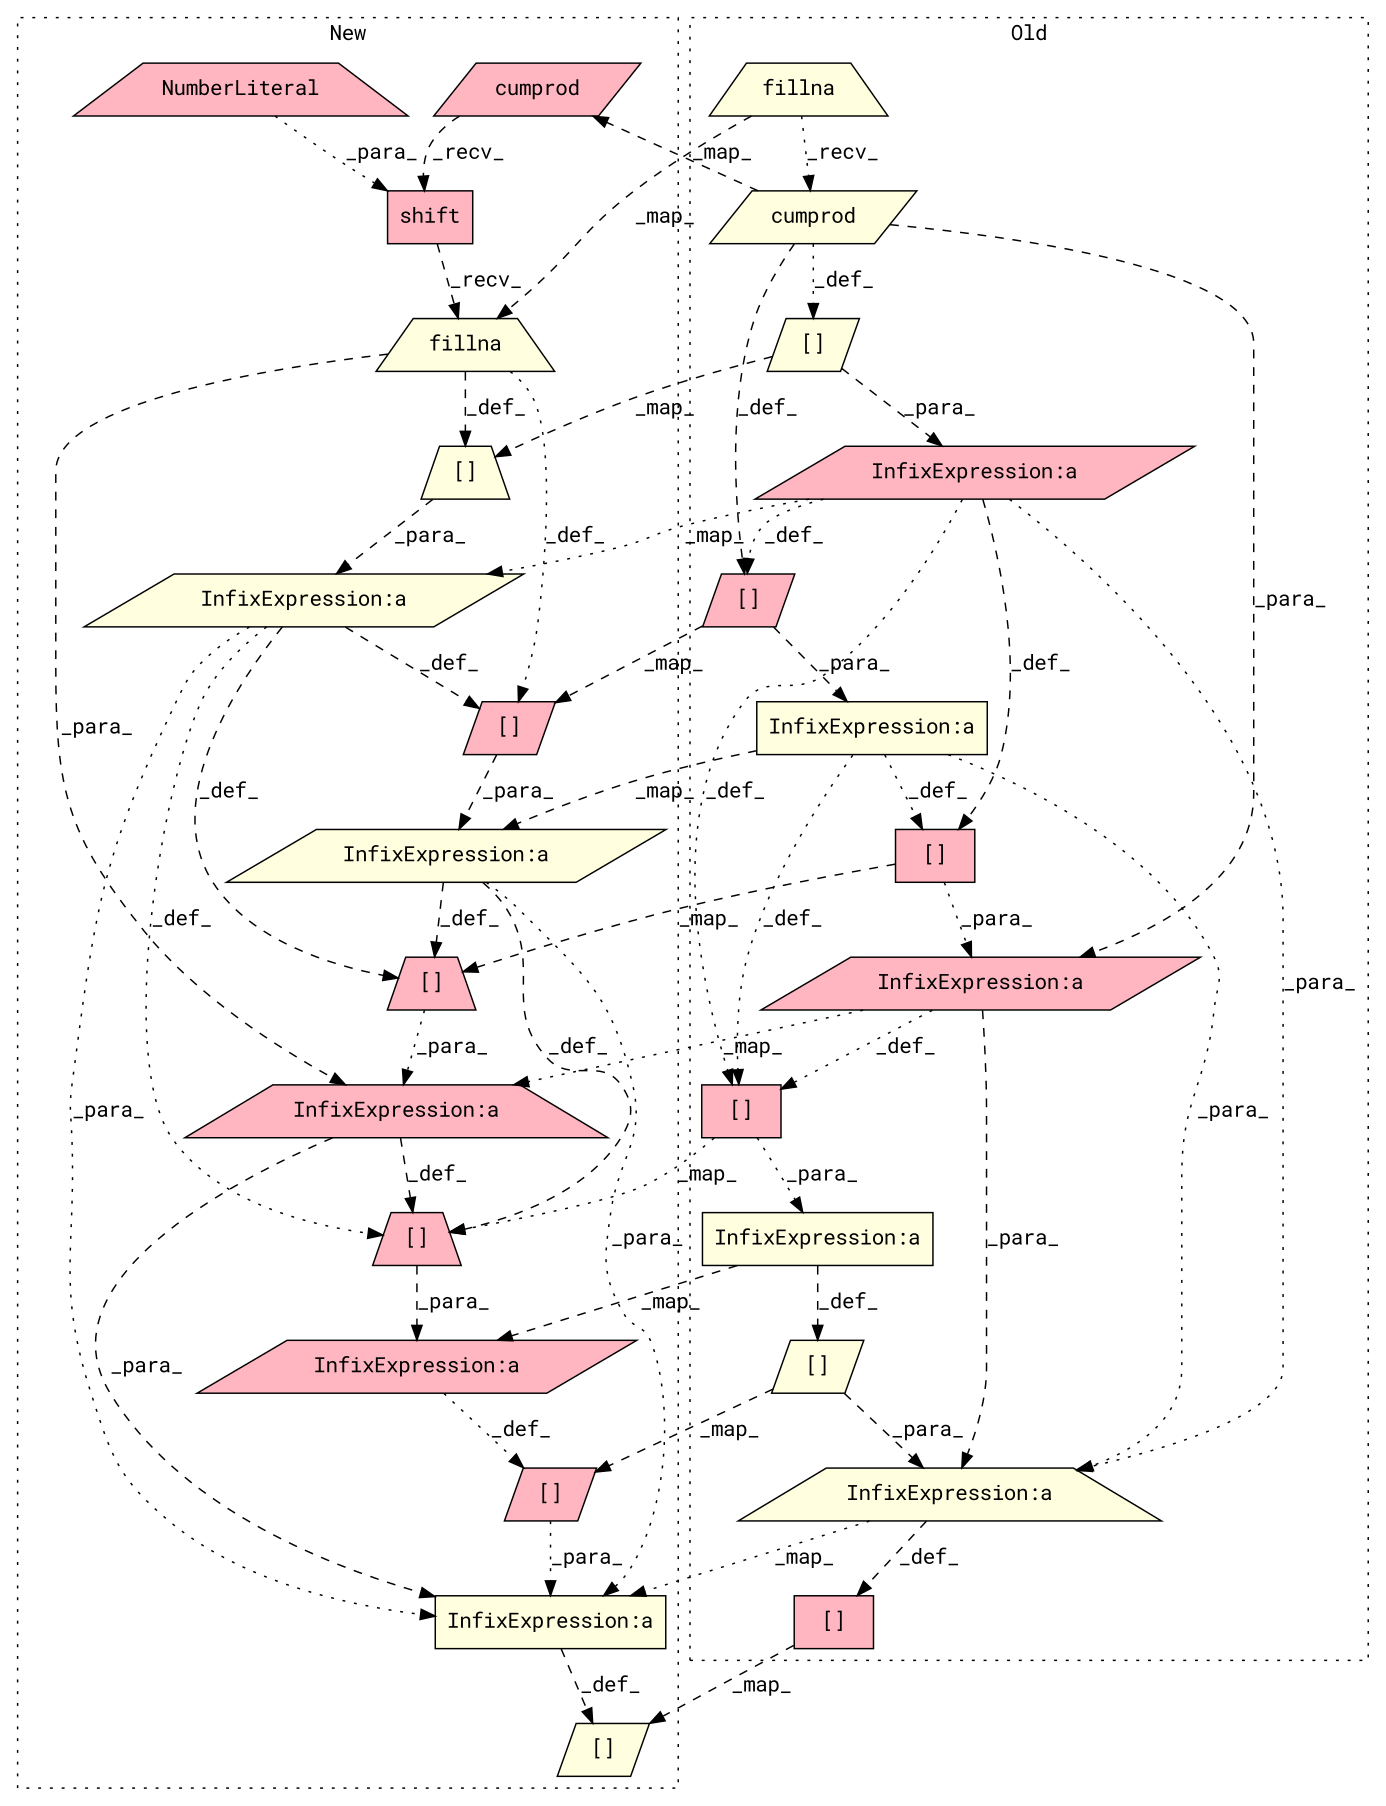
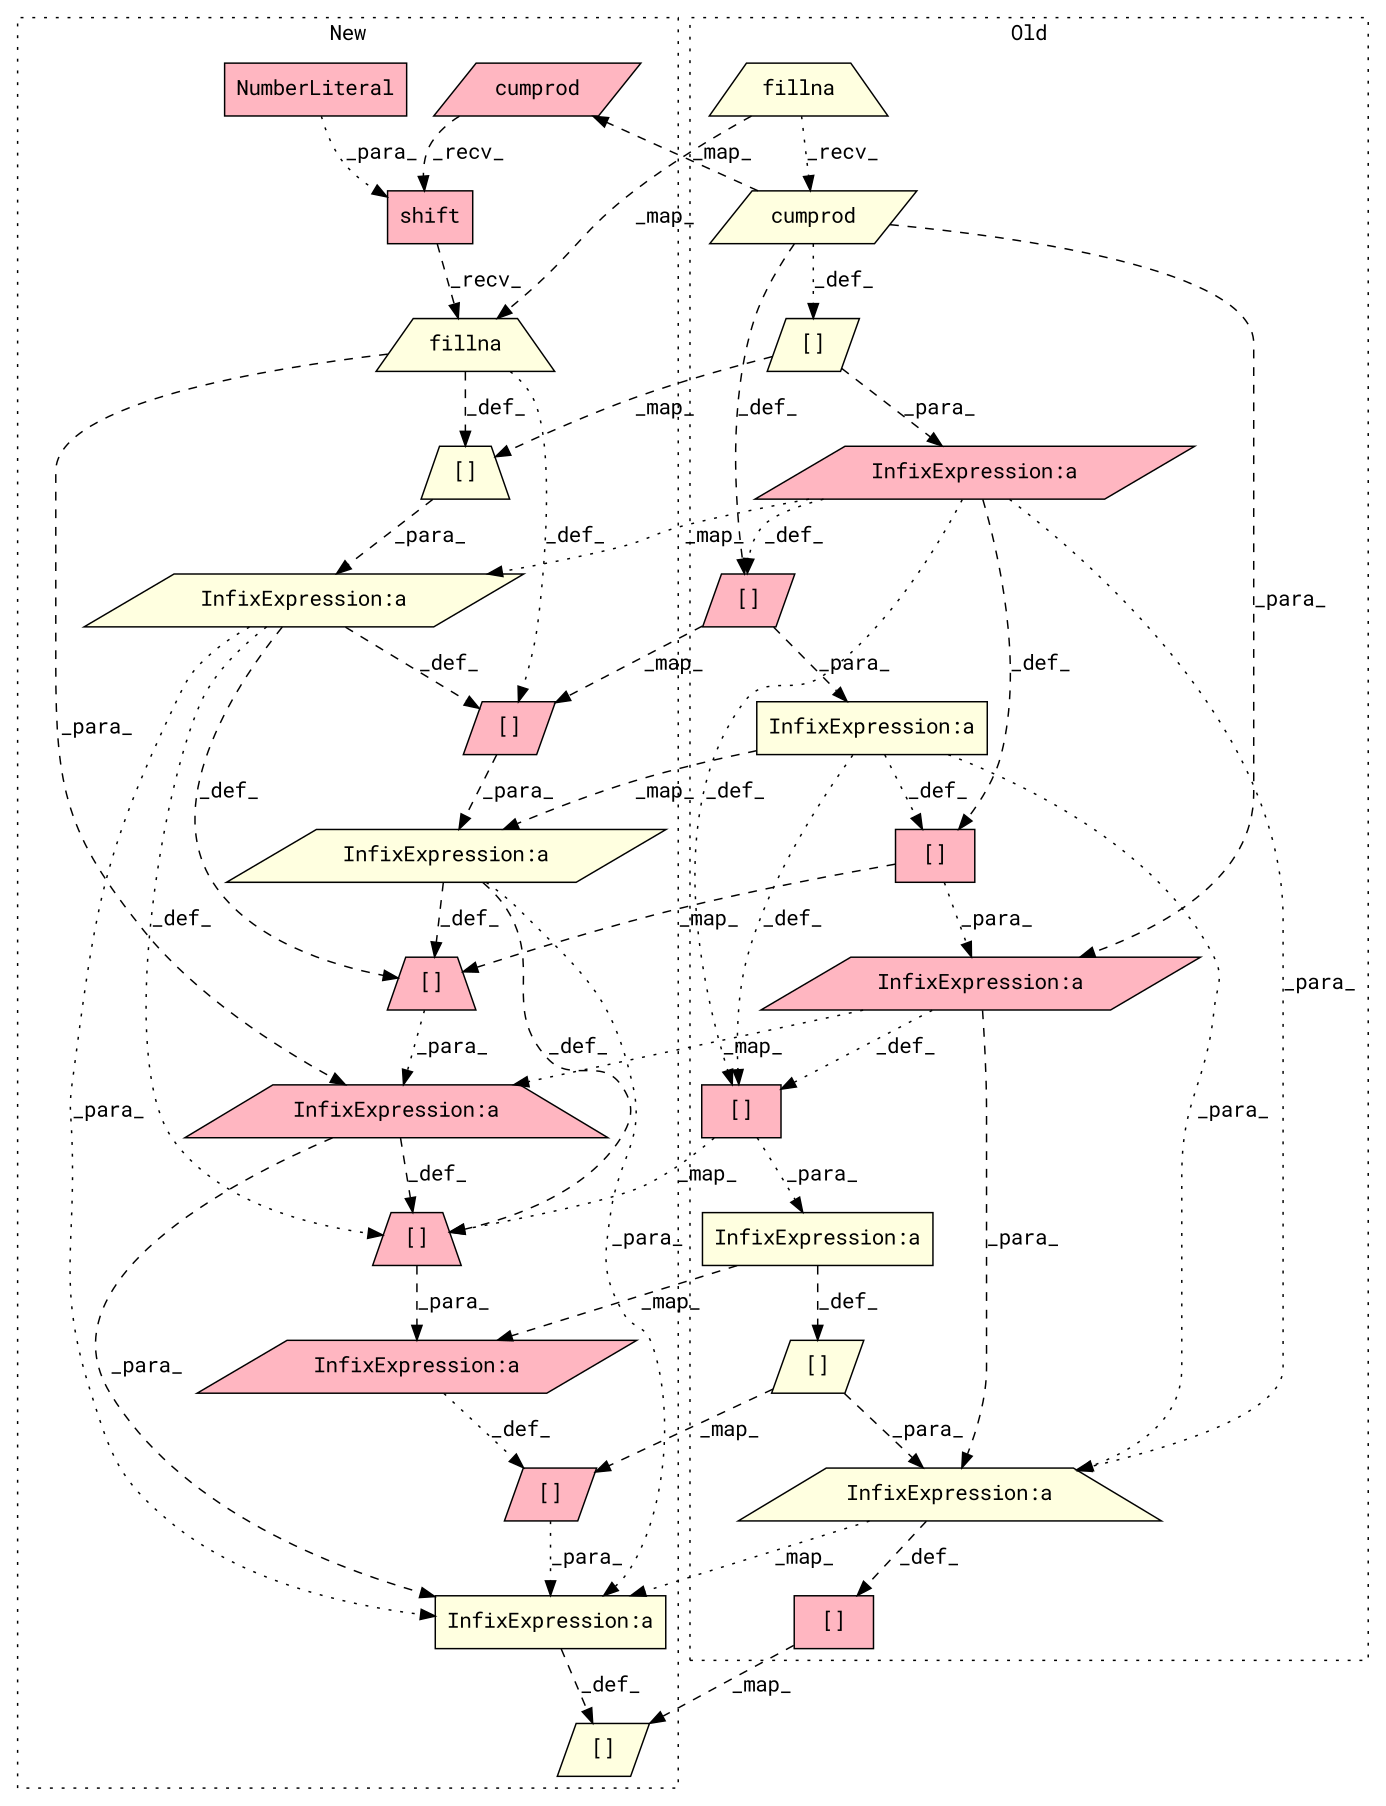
node "NumberLiteral": shape trapezium -> box
